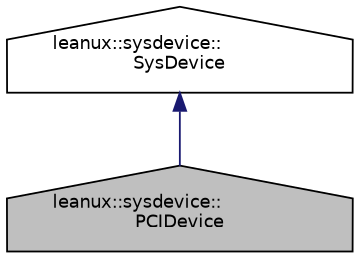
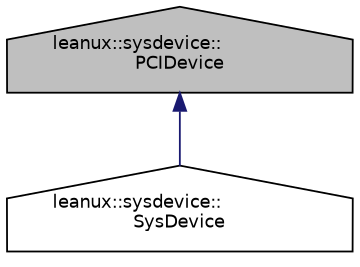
edge "leanux::sysdevice:: PCIDevice" -> "leanux::sysdevice:: SysDevice": reversed
